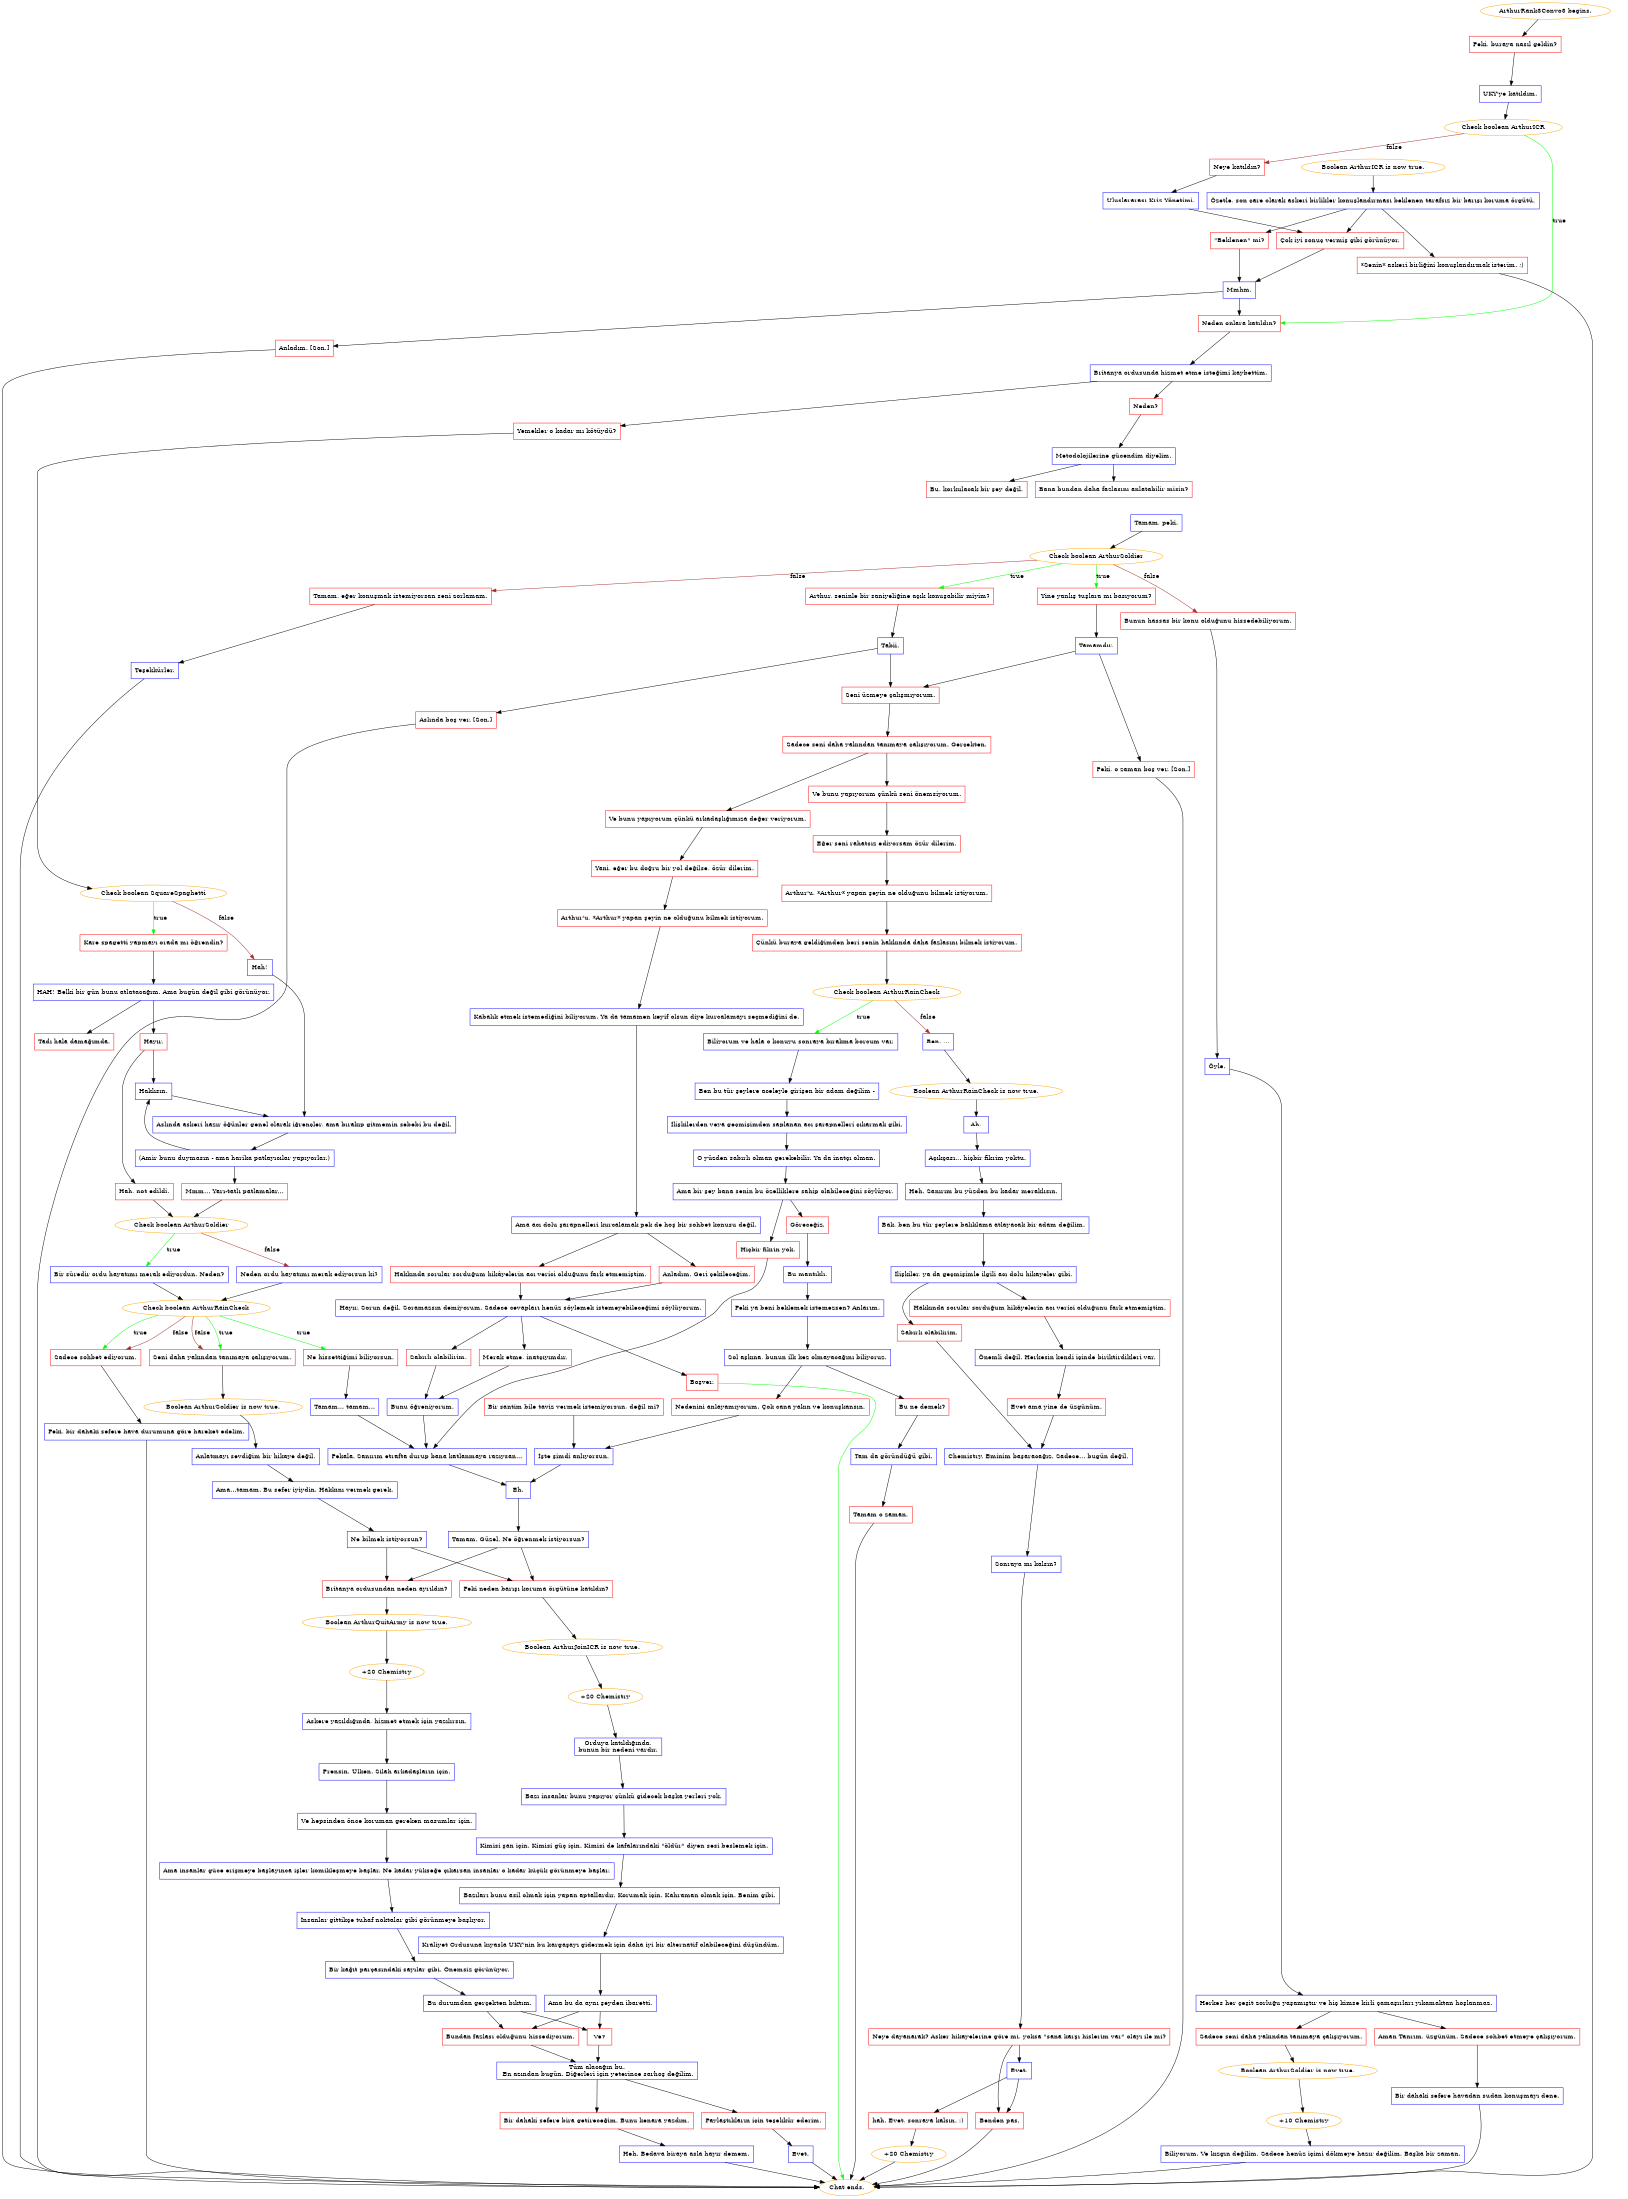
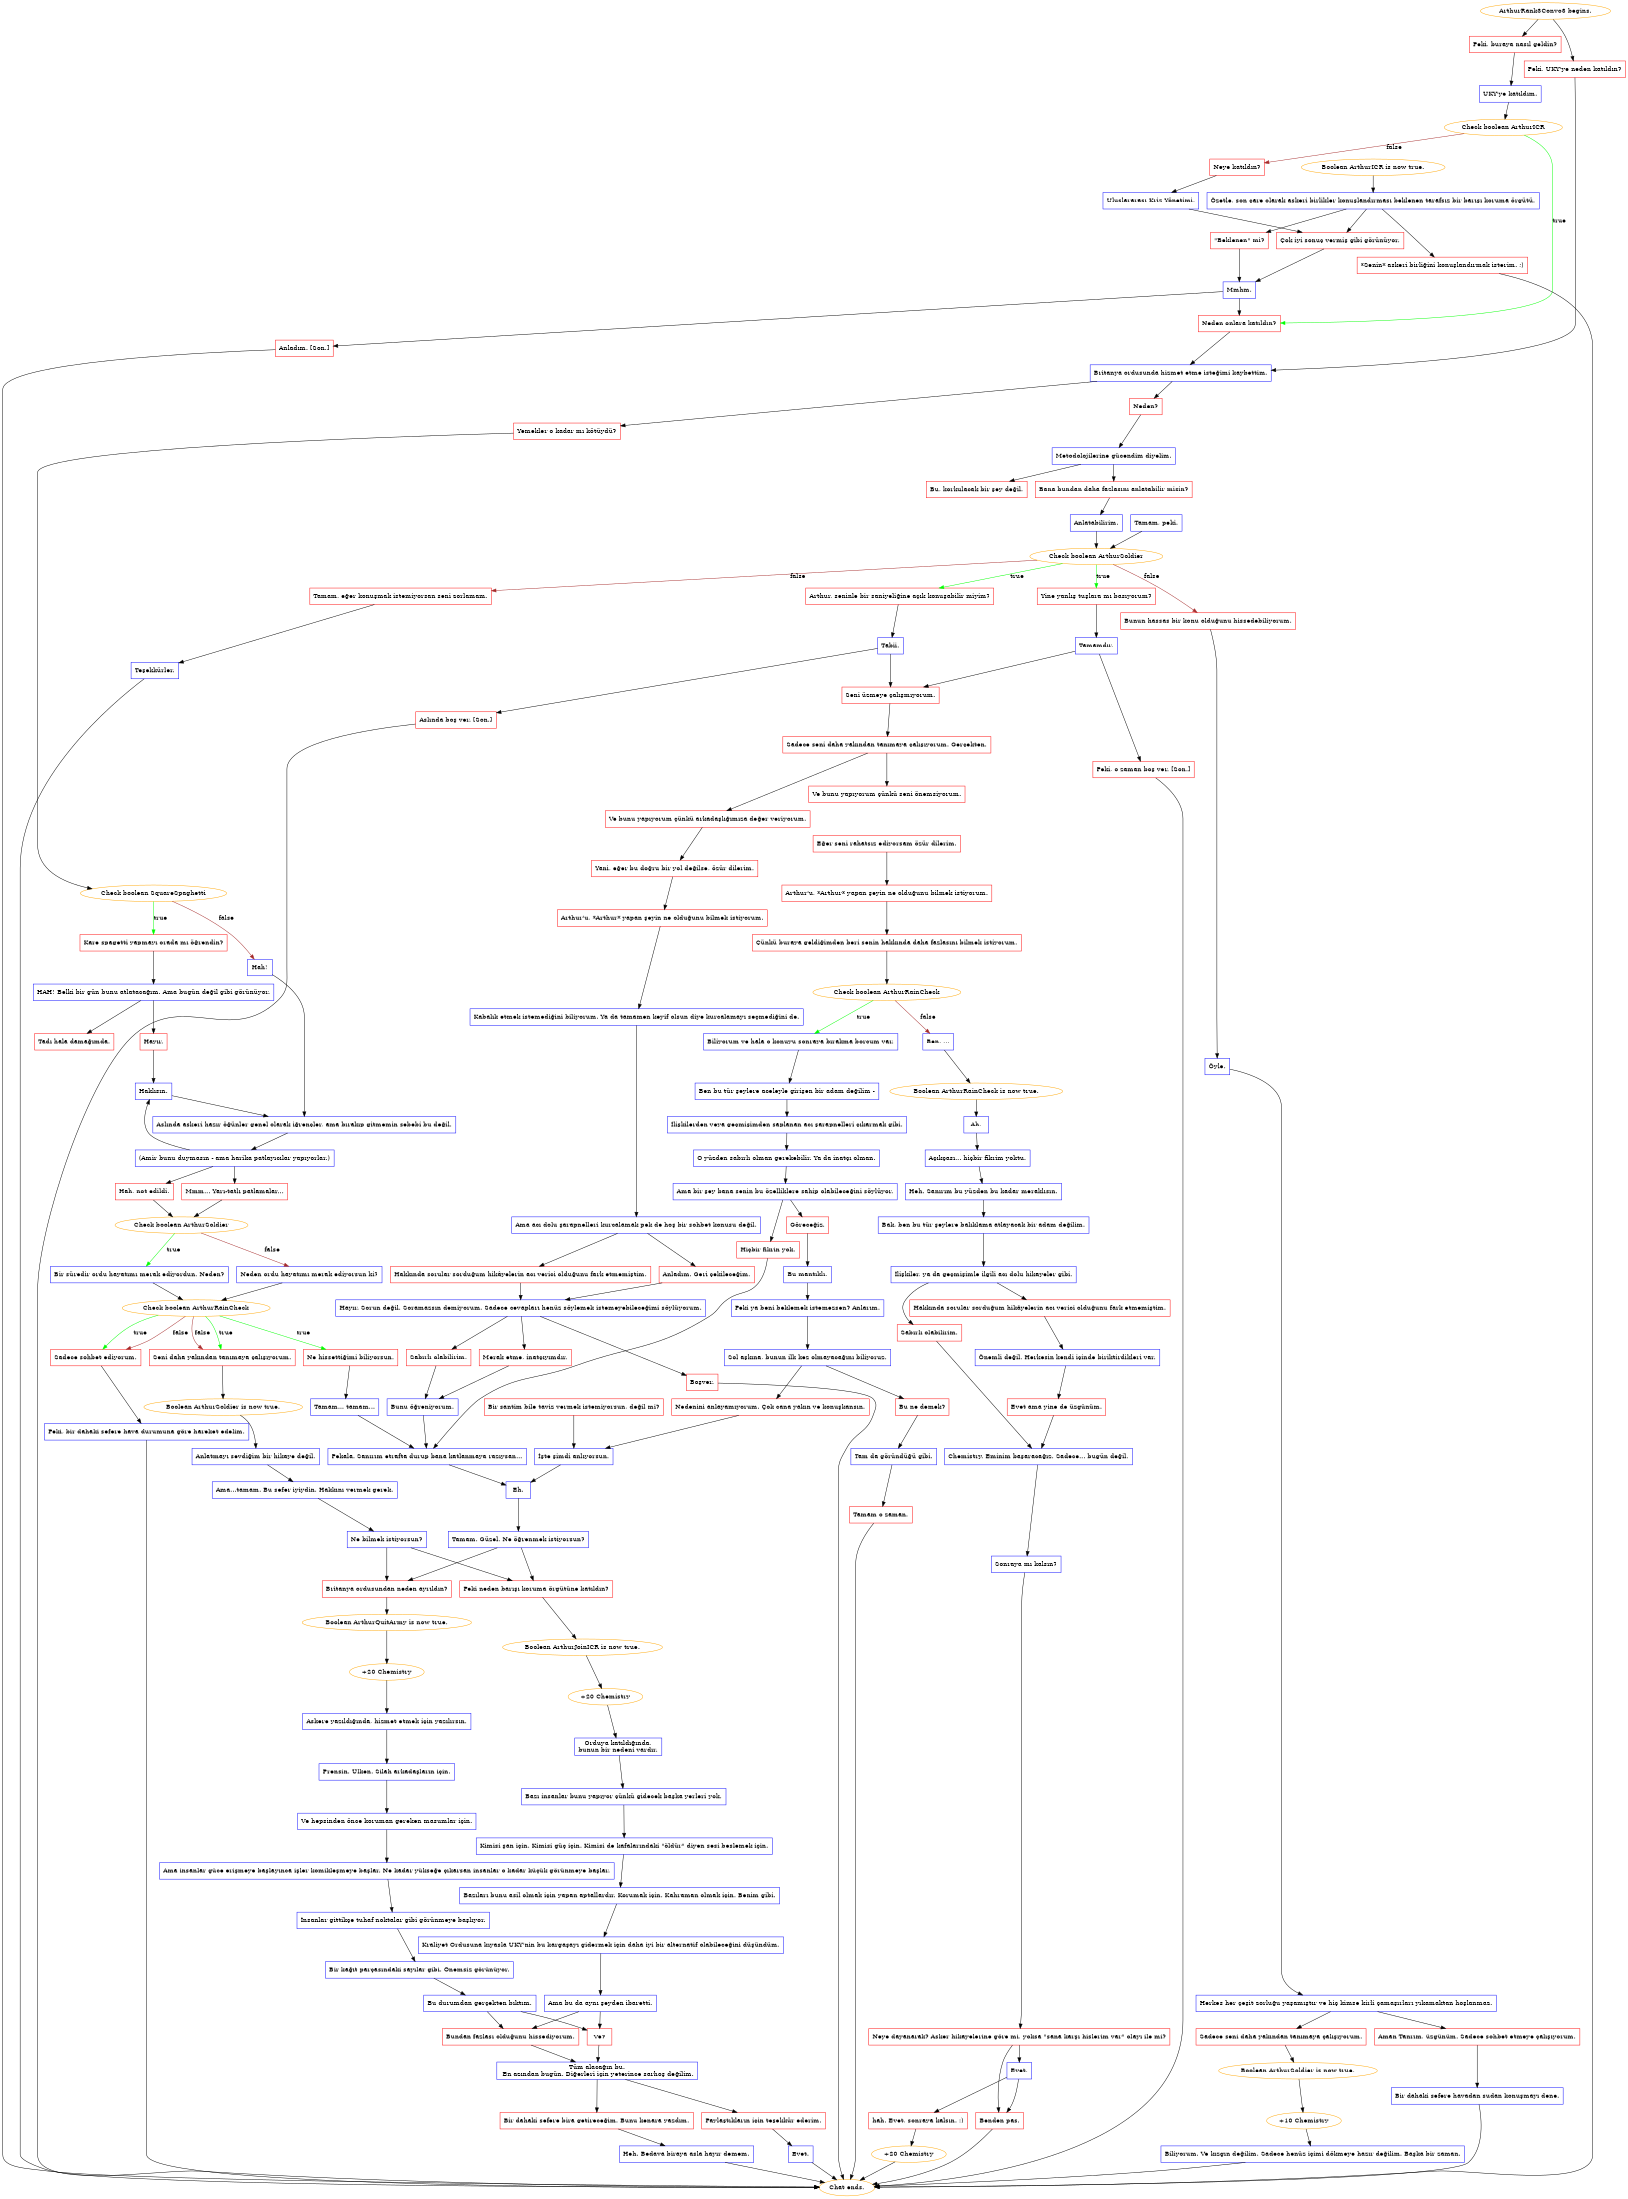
node "Peki, UKY'ye neden katıldın?": added
node "Anlatabilirim.": added
edge "Ve bunu yapıyorum çünkü seni önemsiyorum." -> "Eğer seni rahatsız ediyorsam özür dilerim.": removed
edge "Hayır." -> "Hah, not edildi.": now "(Amir bunu duymasın - ama harika patlayıcılar yapıyorlar.)" -> "Hah, not edildi."
edge "Boşver." -> "Chat ends.": color green -> black
